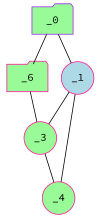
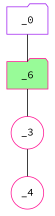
node "_0": fillcolor palegreen -> white
node "_1": removed
node "_3": fillcolor palegreen -> white
node "_4": fillcolor palegreen -> white
